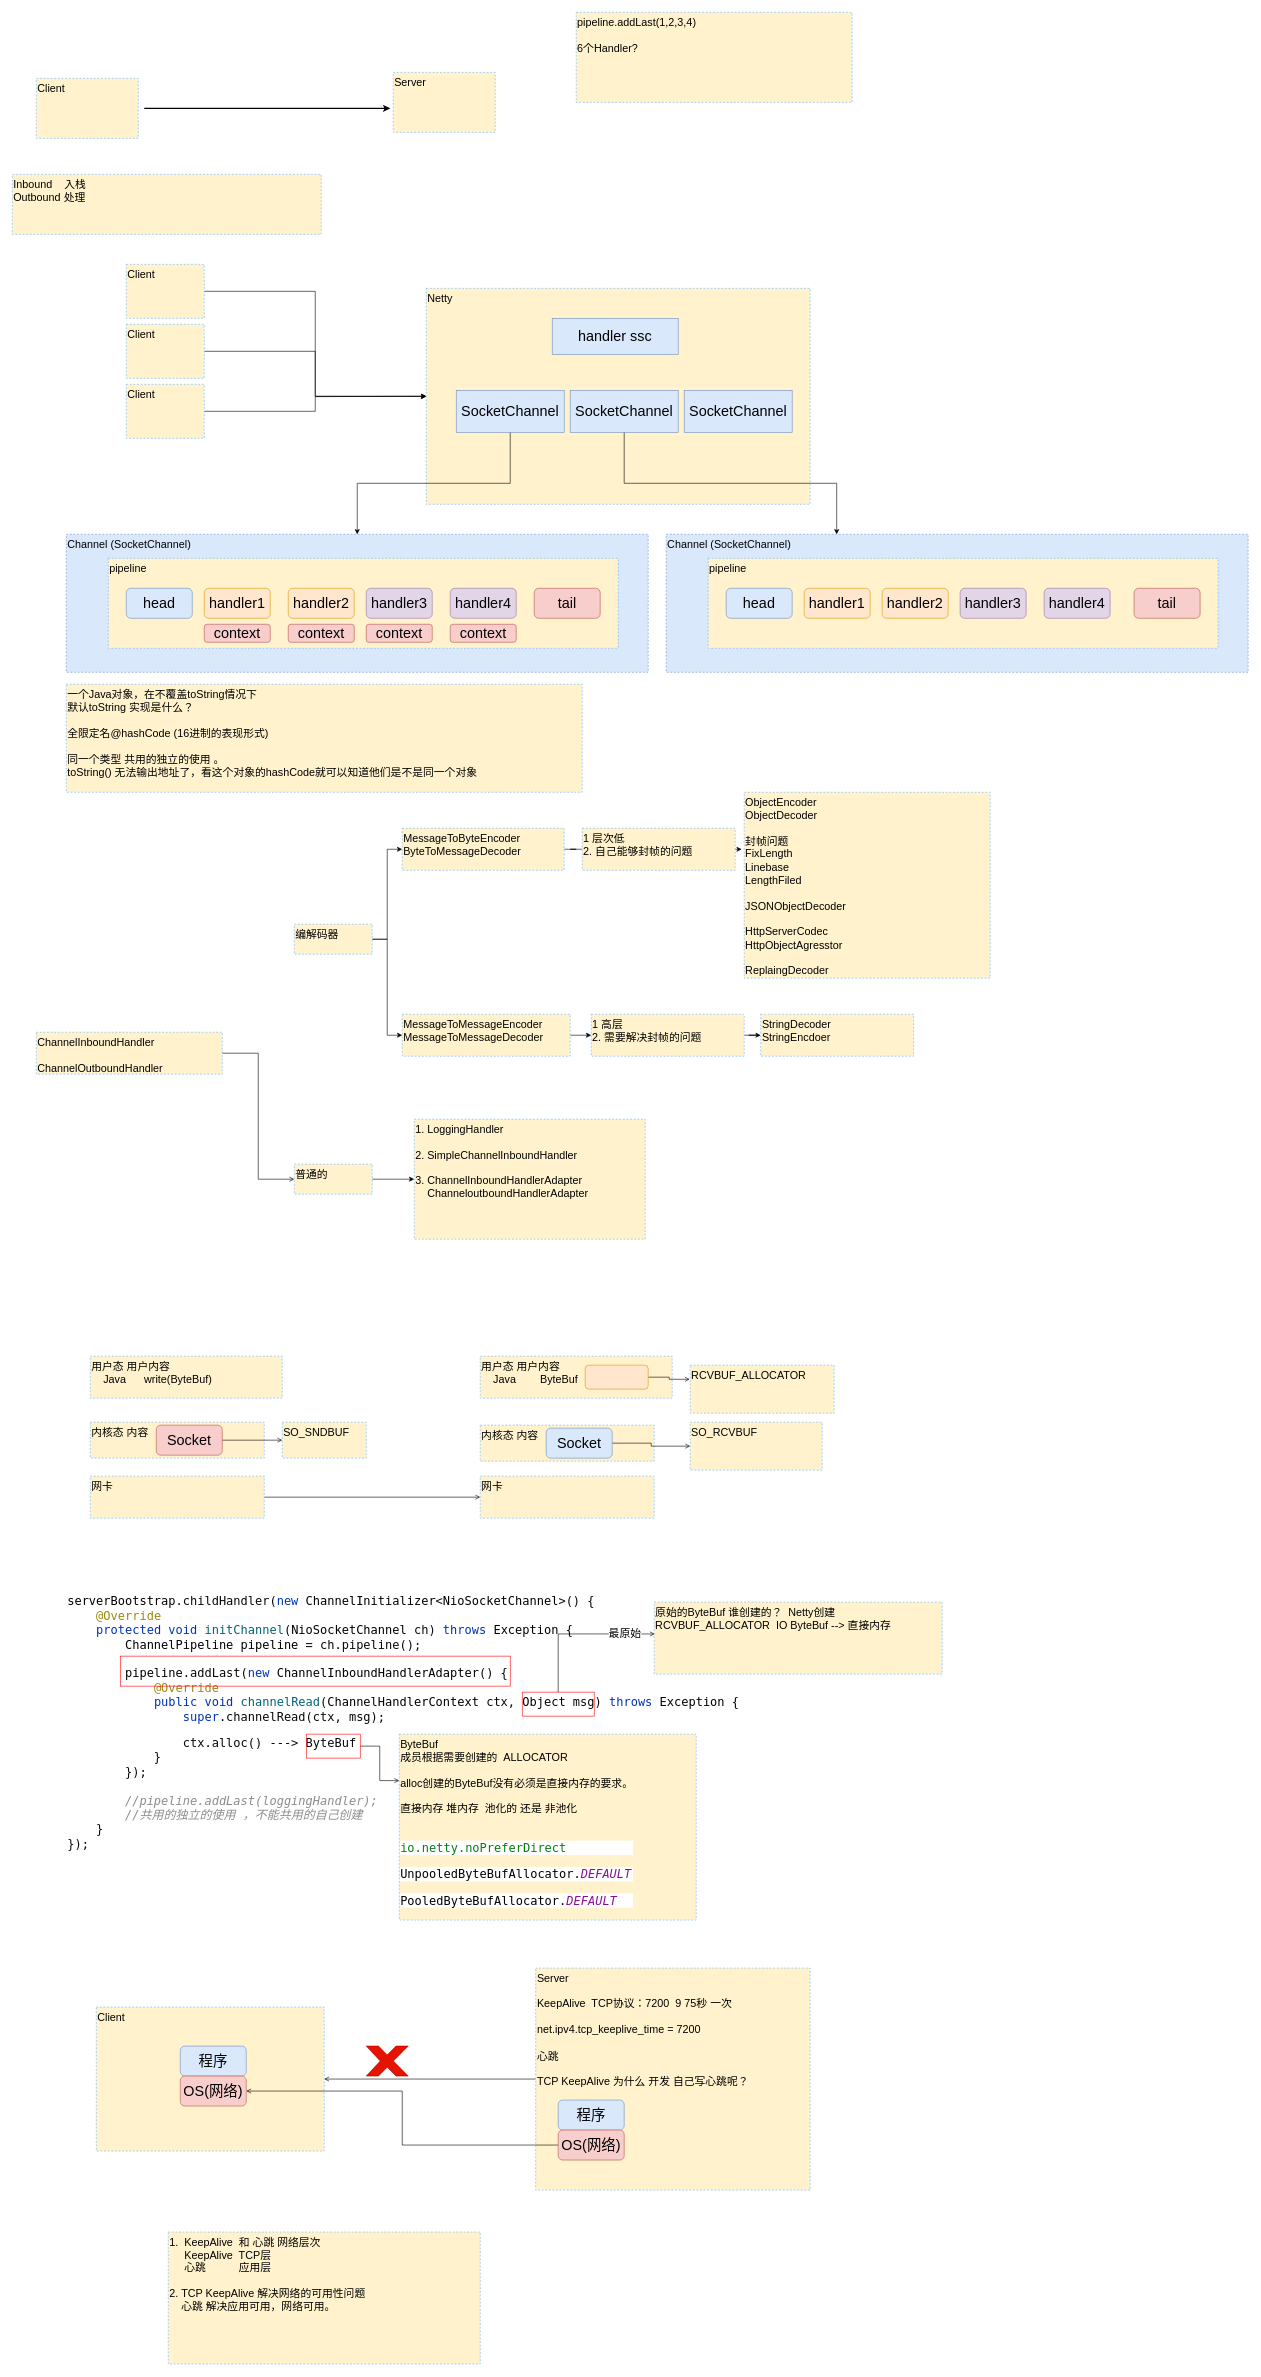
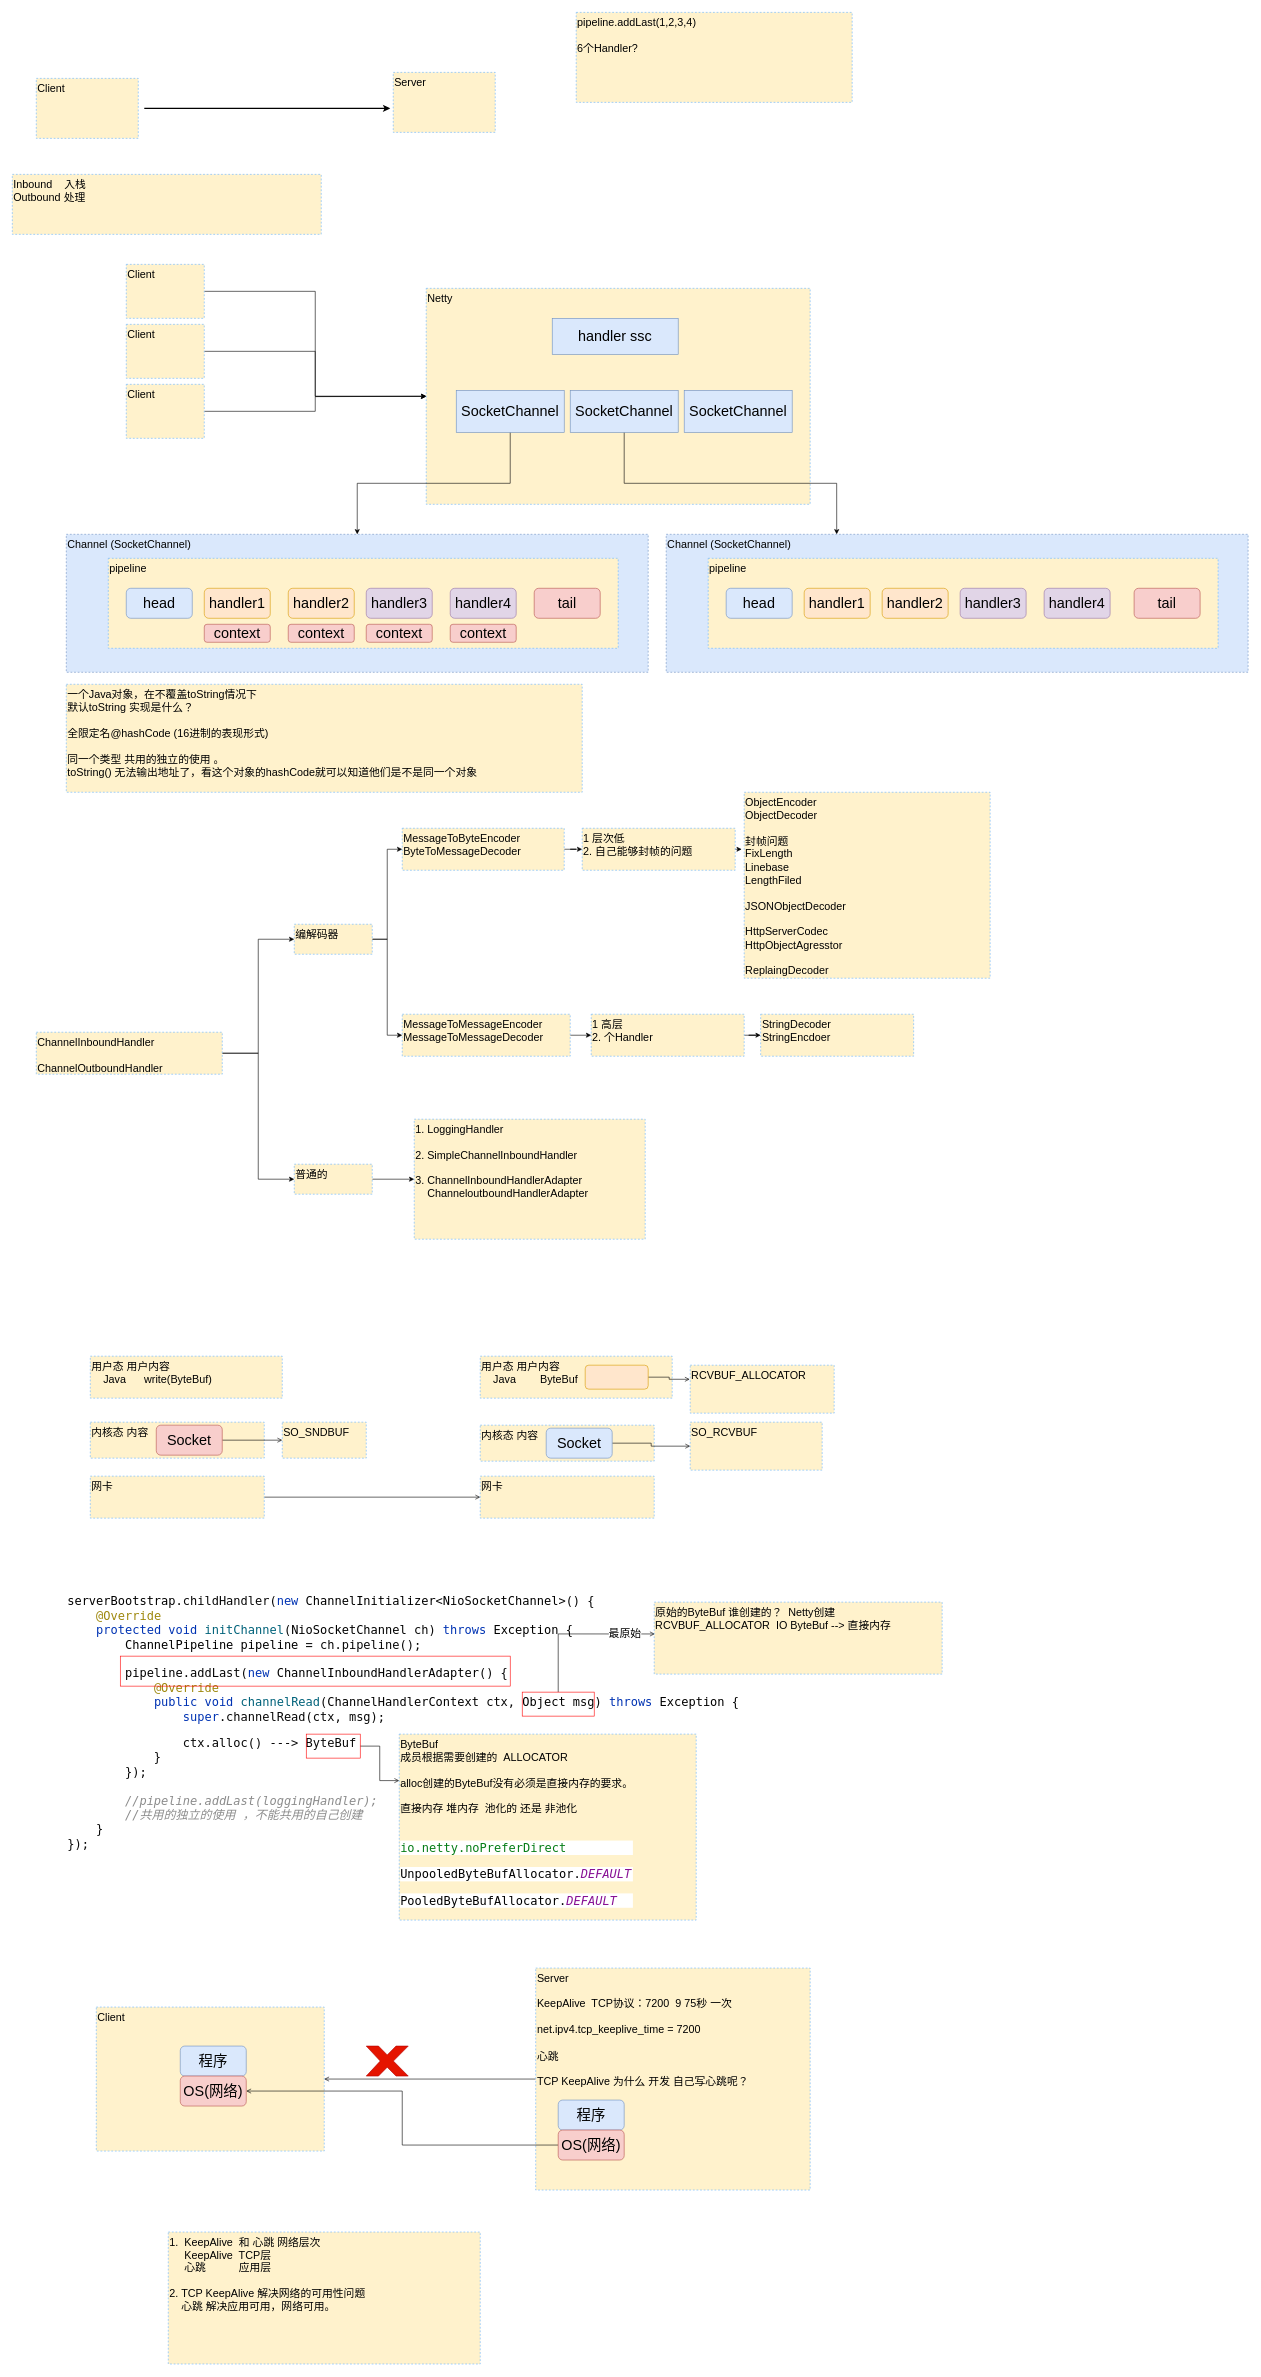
edge "MessageToByteEncoder ByteToMessageDecoder" -- "1 层次低 2. 自己能够封帧的问题": arrowhead none -> classic
edge "ChannelInboundHandler ChannelOutboundHandler" -> "编解码器": added
node "1 高层 2. 需要解决封帧的问题": label "1 高层 2. 需要解决封帧的问题" -> "1 高层 2. 个Handler"
edge "ChannelInboundHandler ChannelOutboundHandler" -> "普通的": arrowhead open -> classic
